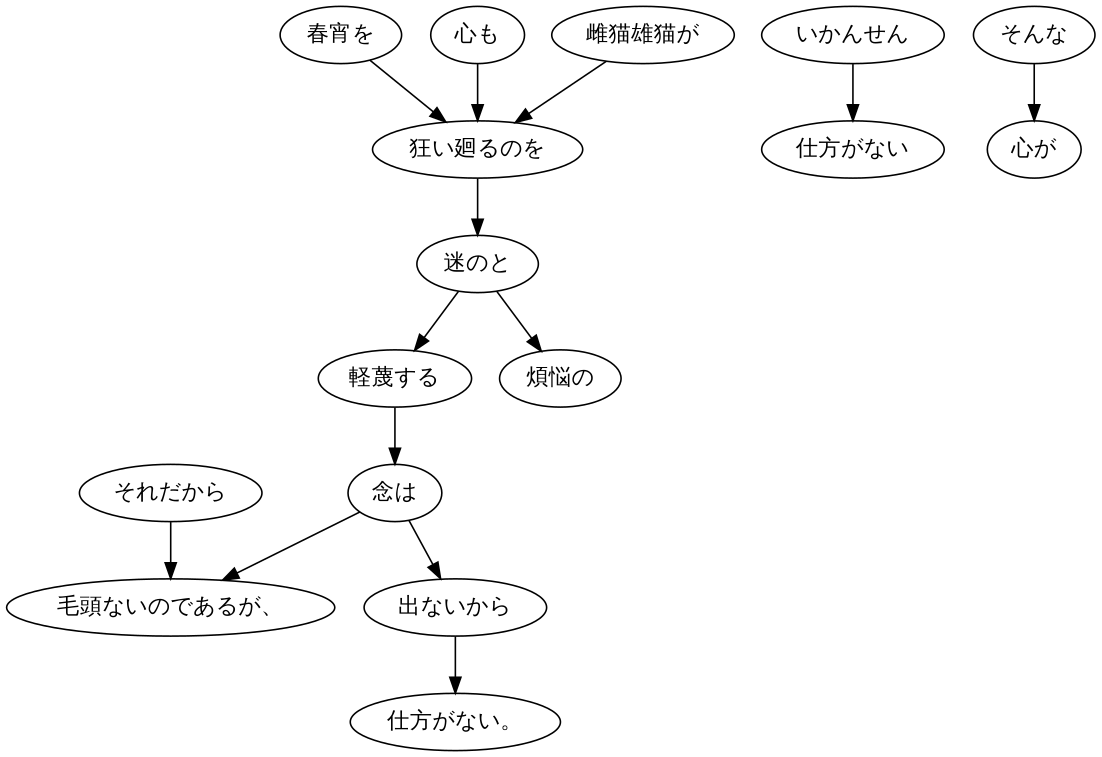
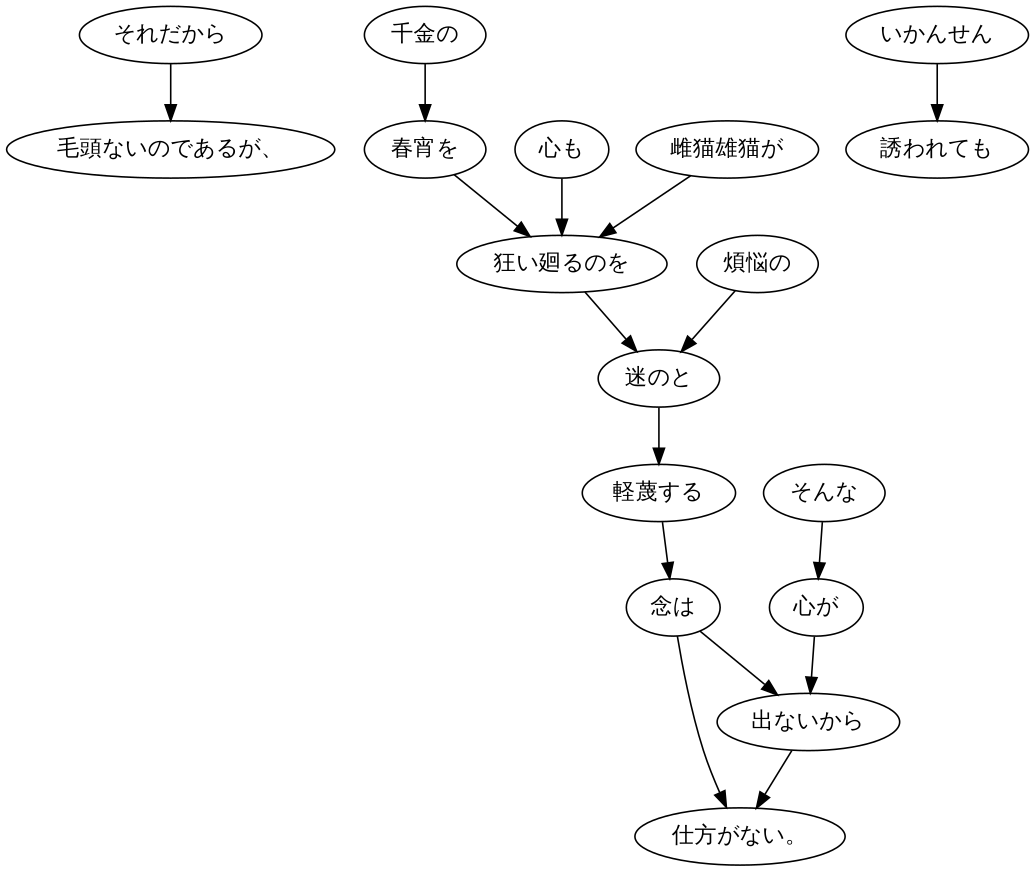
node "千金の": added
node "仕方がない": label "仕方がない" -> "誘われても"
edge "迷のと" -> "煩悩の": reversed
edge "念は" -> "毛頭ないのであるが、": now "念は" -> "仕方がない。"
edge "心が" -> "出ないから": added
